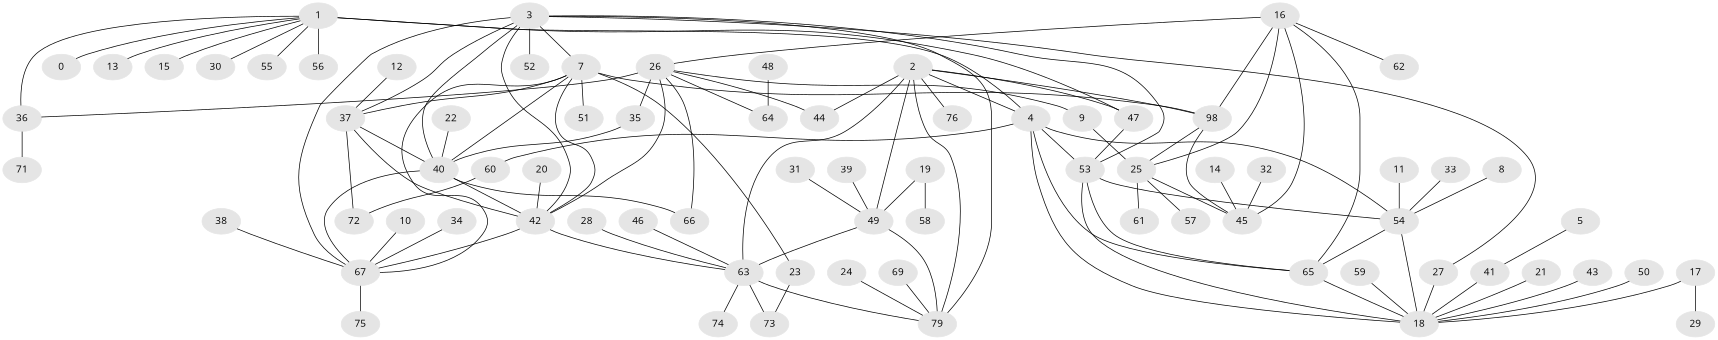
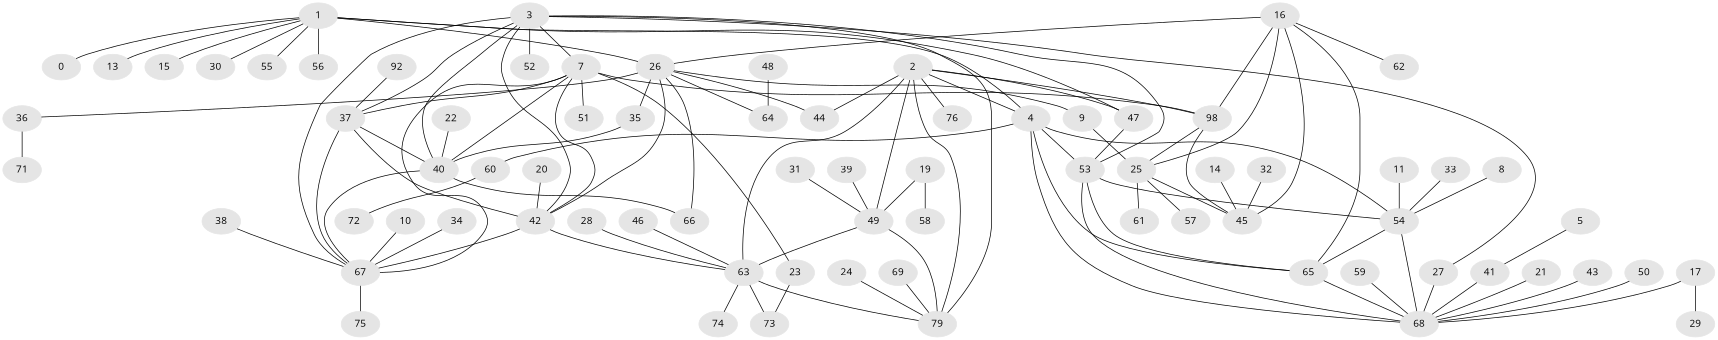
edge "1" -- "36": now "1" -- "26"
node "12": label "12" -> "92"
edge "37" -- "72": now "37" -- "67"
edge "40" -- "42": removed
node "18": label "18" -> "68"
